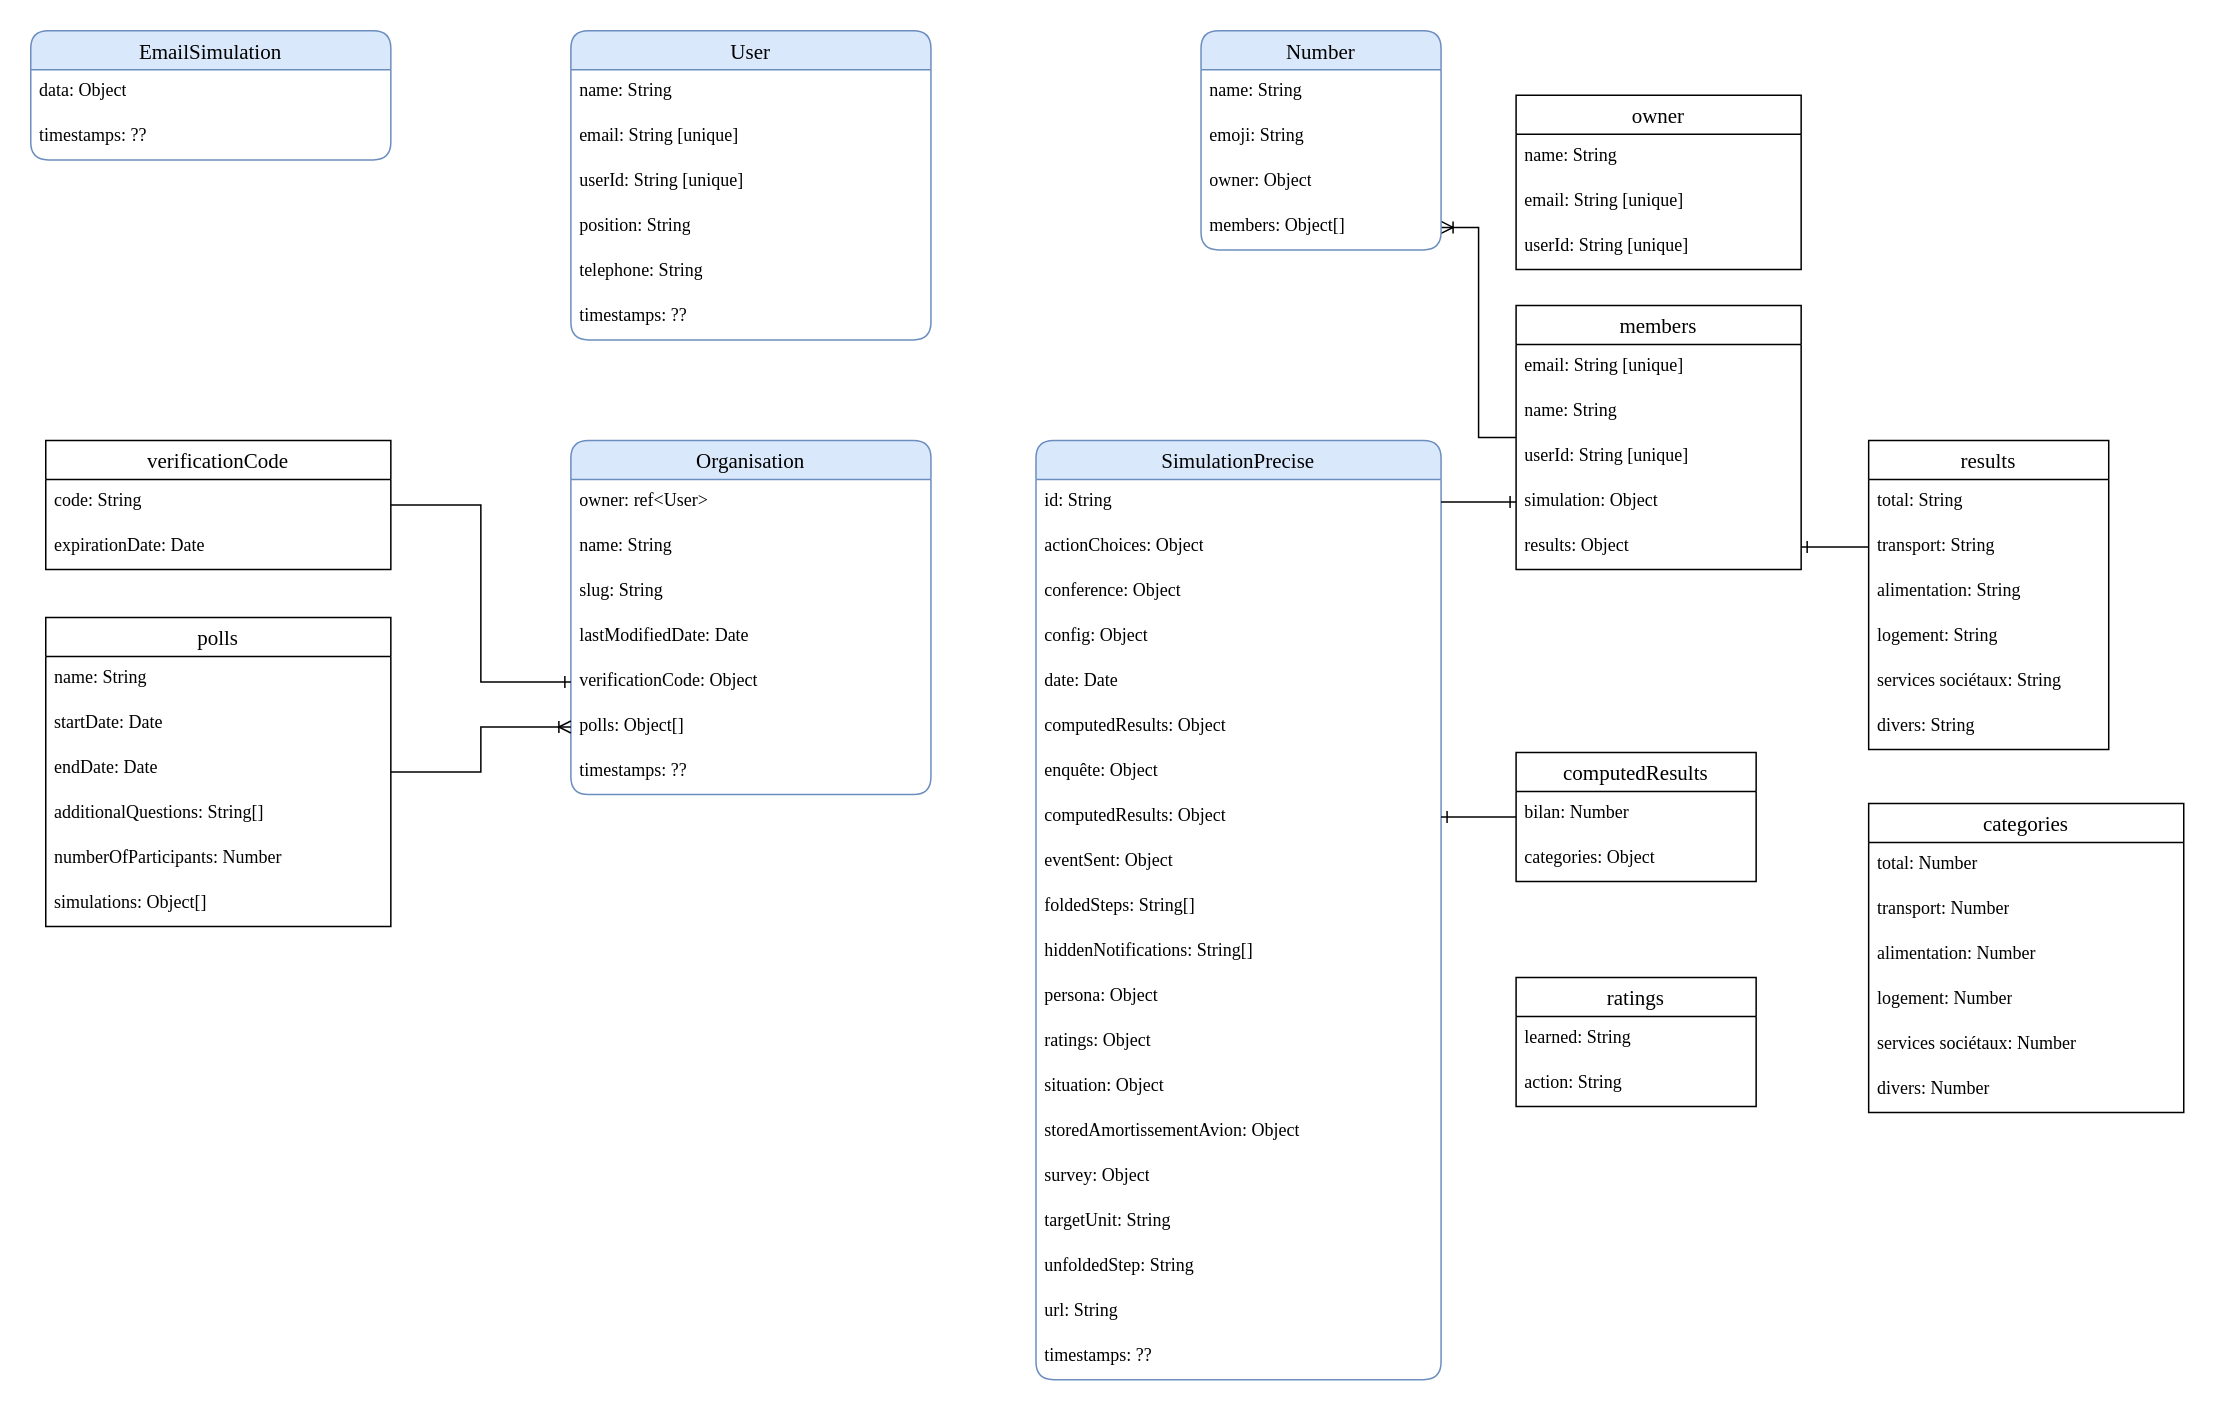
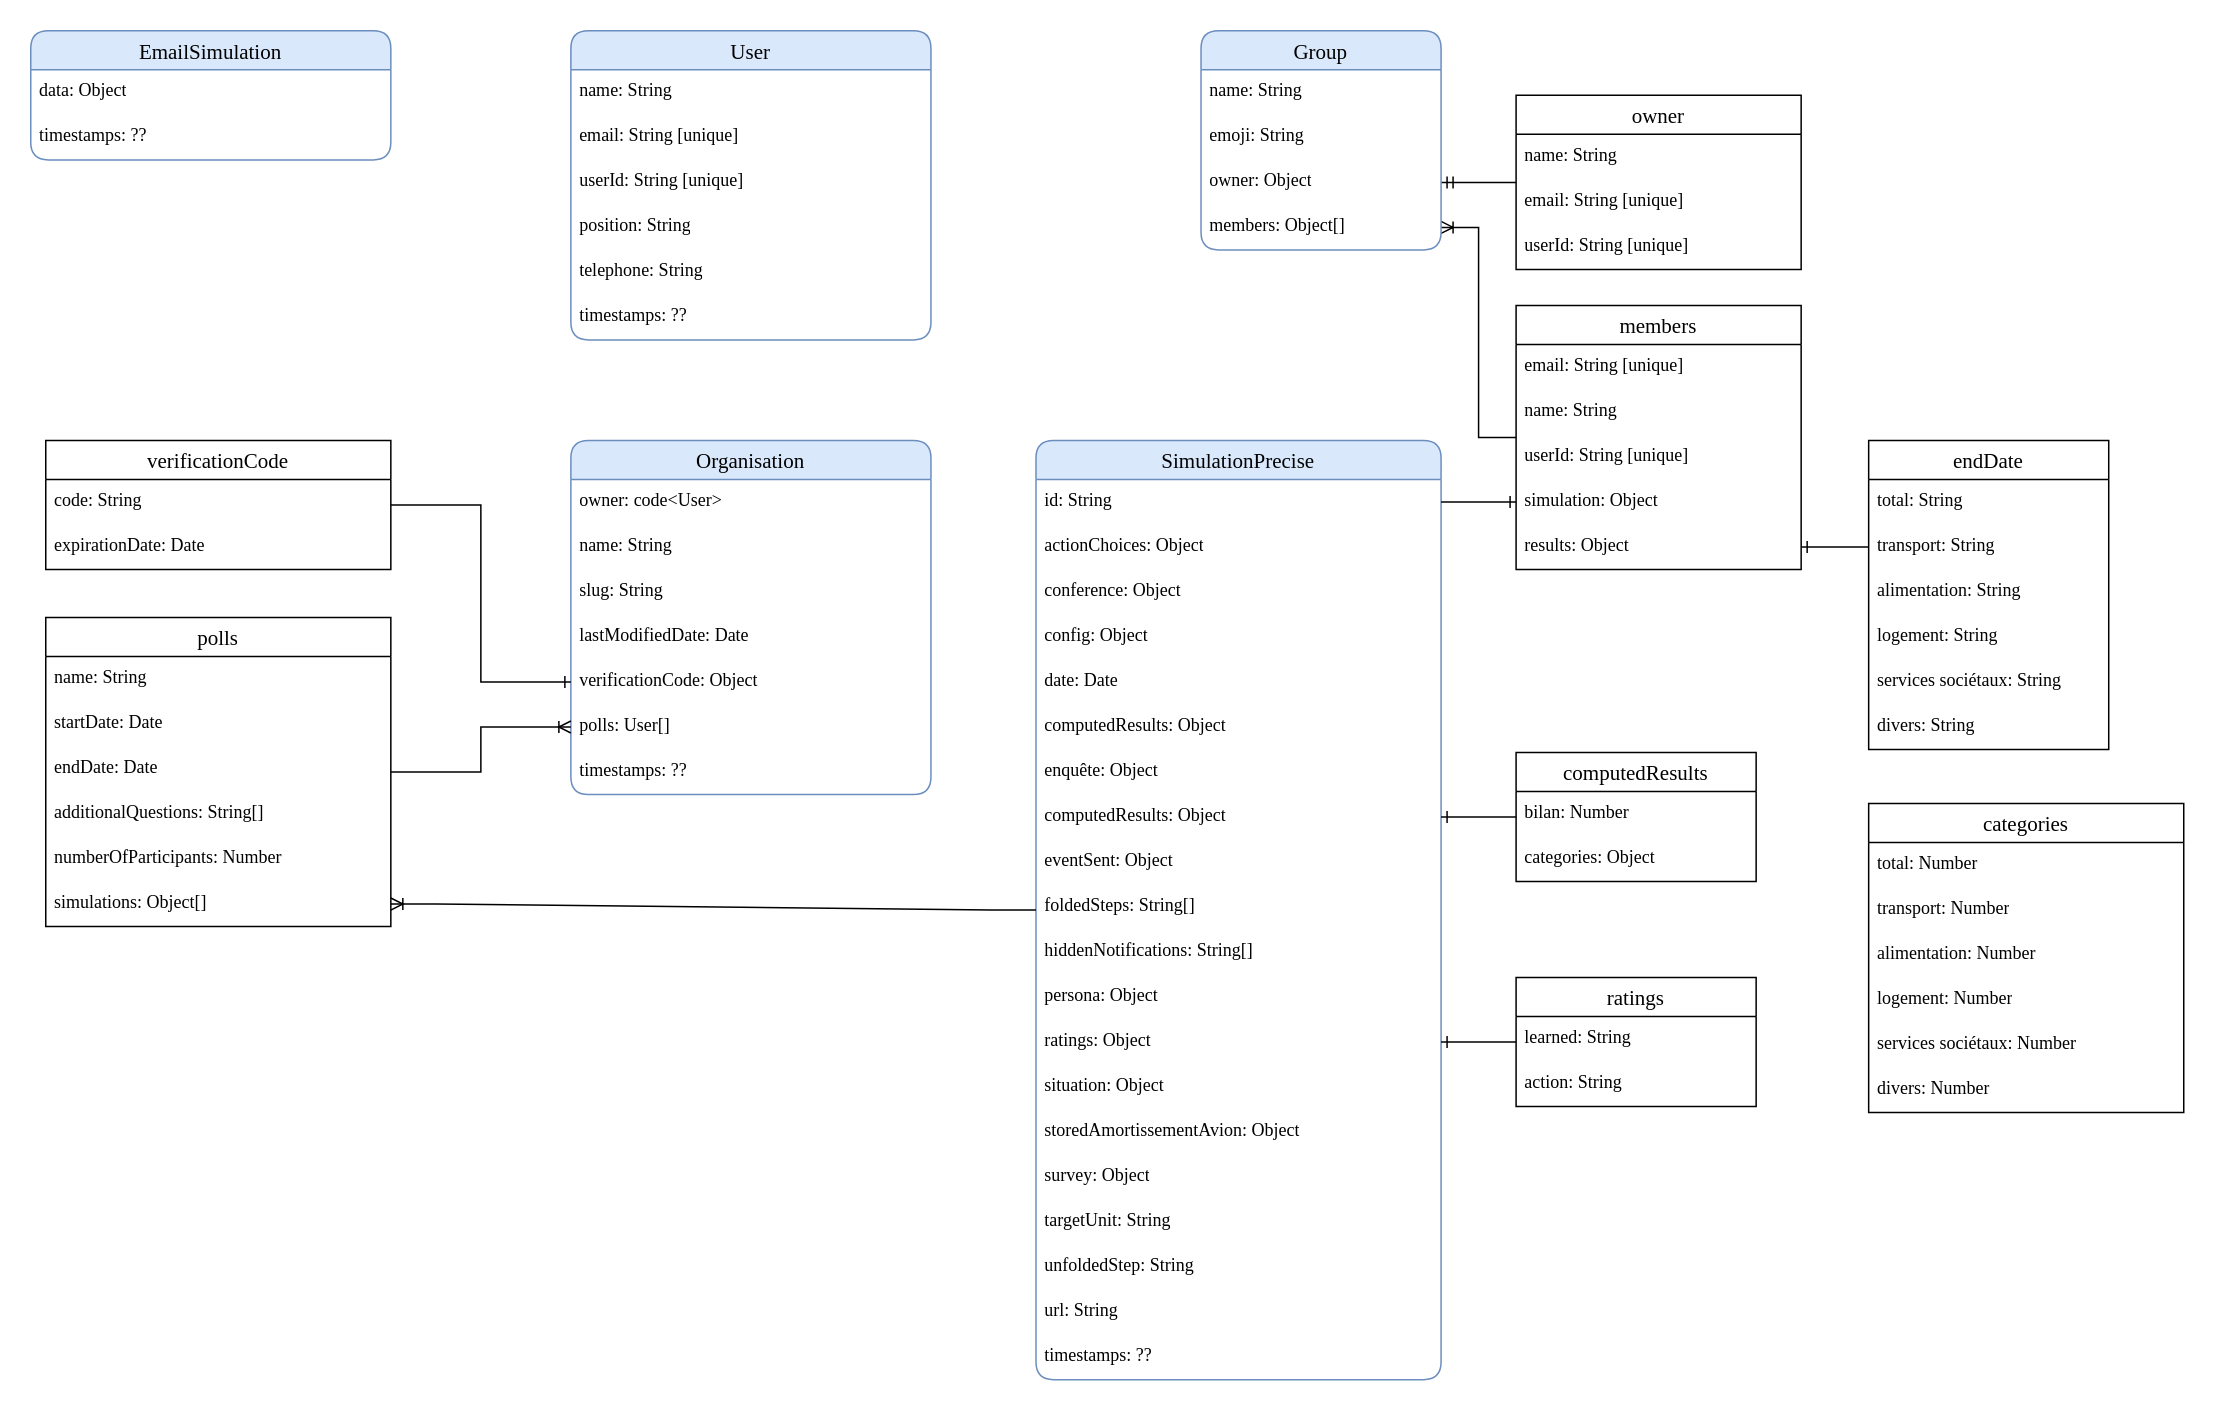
node "Number": label "Number" -> "Group"
edge "owner" -> "owner: Object": added
node "results": label "results" -> "endDate"
node "owner: ref<User>": label "owner: ref<User>" -> "owner: code<User>"
node "polls: Object[]": label "polls: Object[]" -> "polls: User[]"
edge "SimulationPrecise" -> "simulations: Object[]": added
edge "ratings" -> "ratings: Object": added
